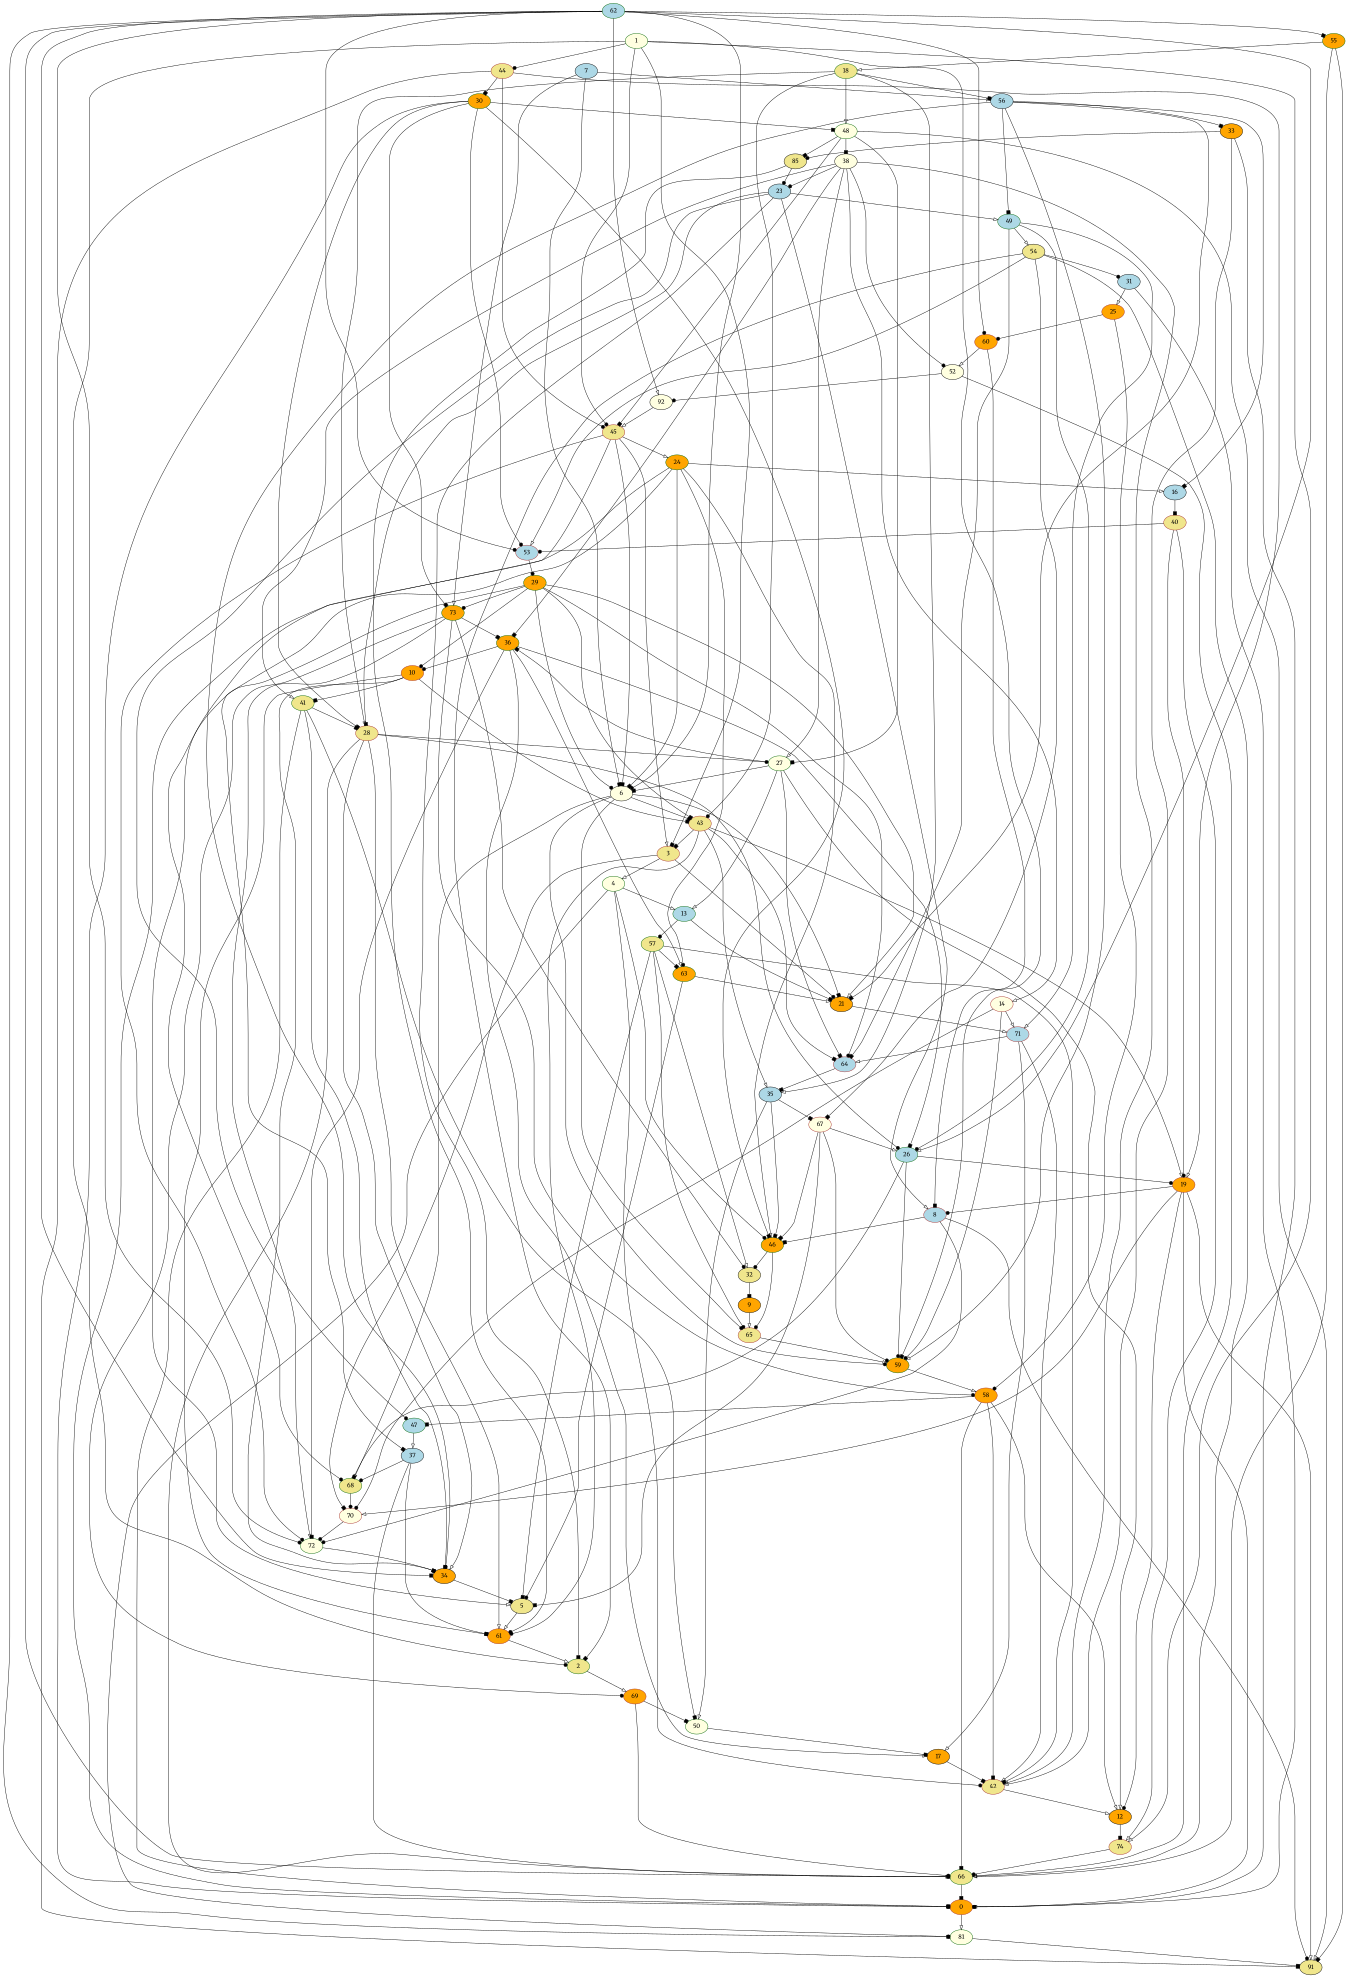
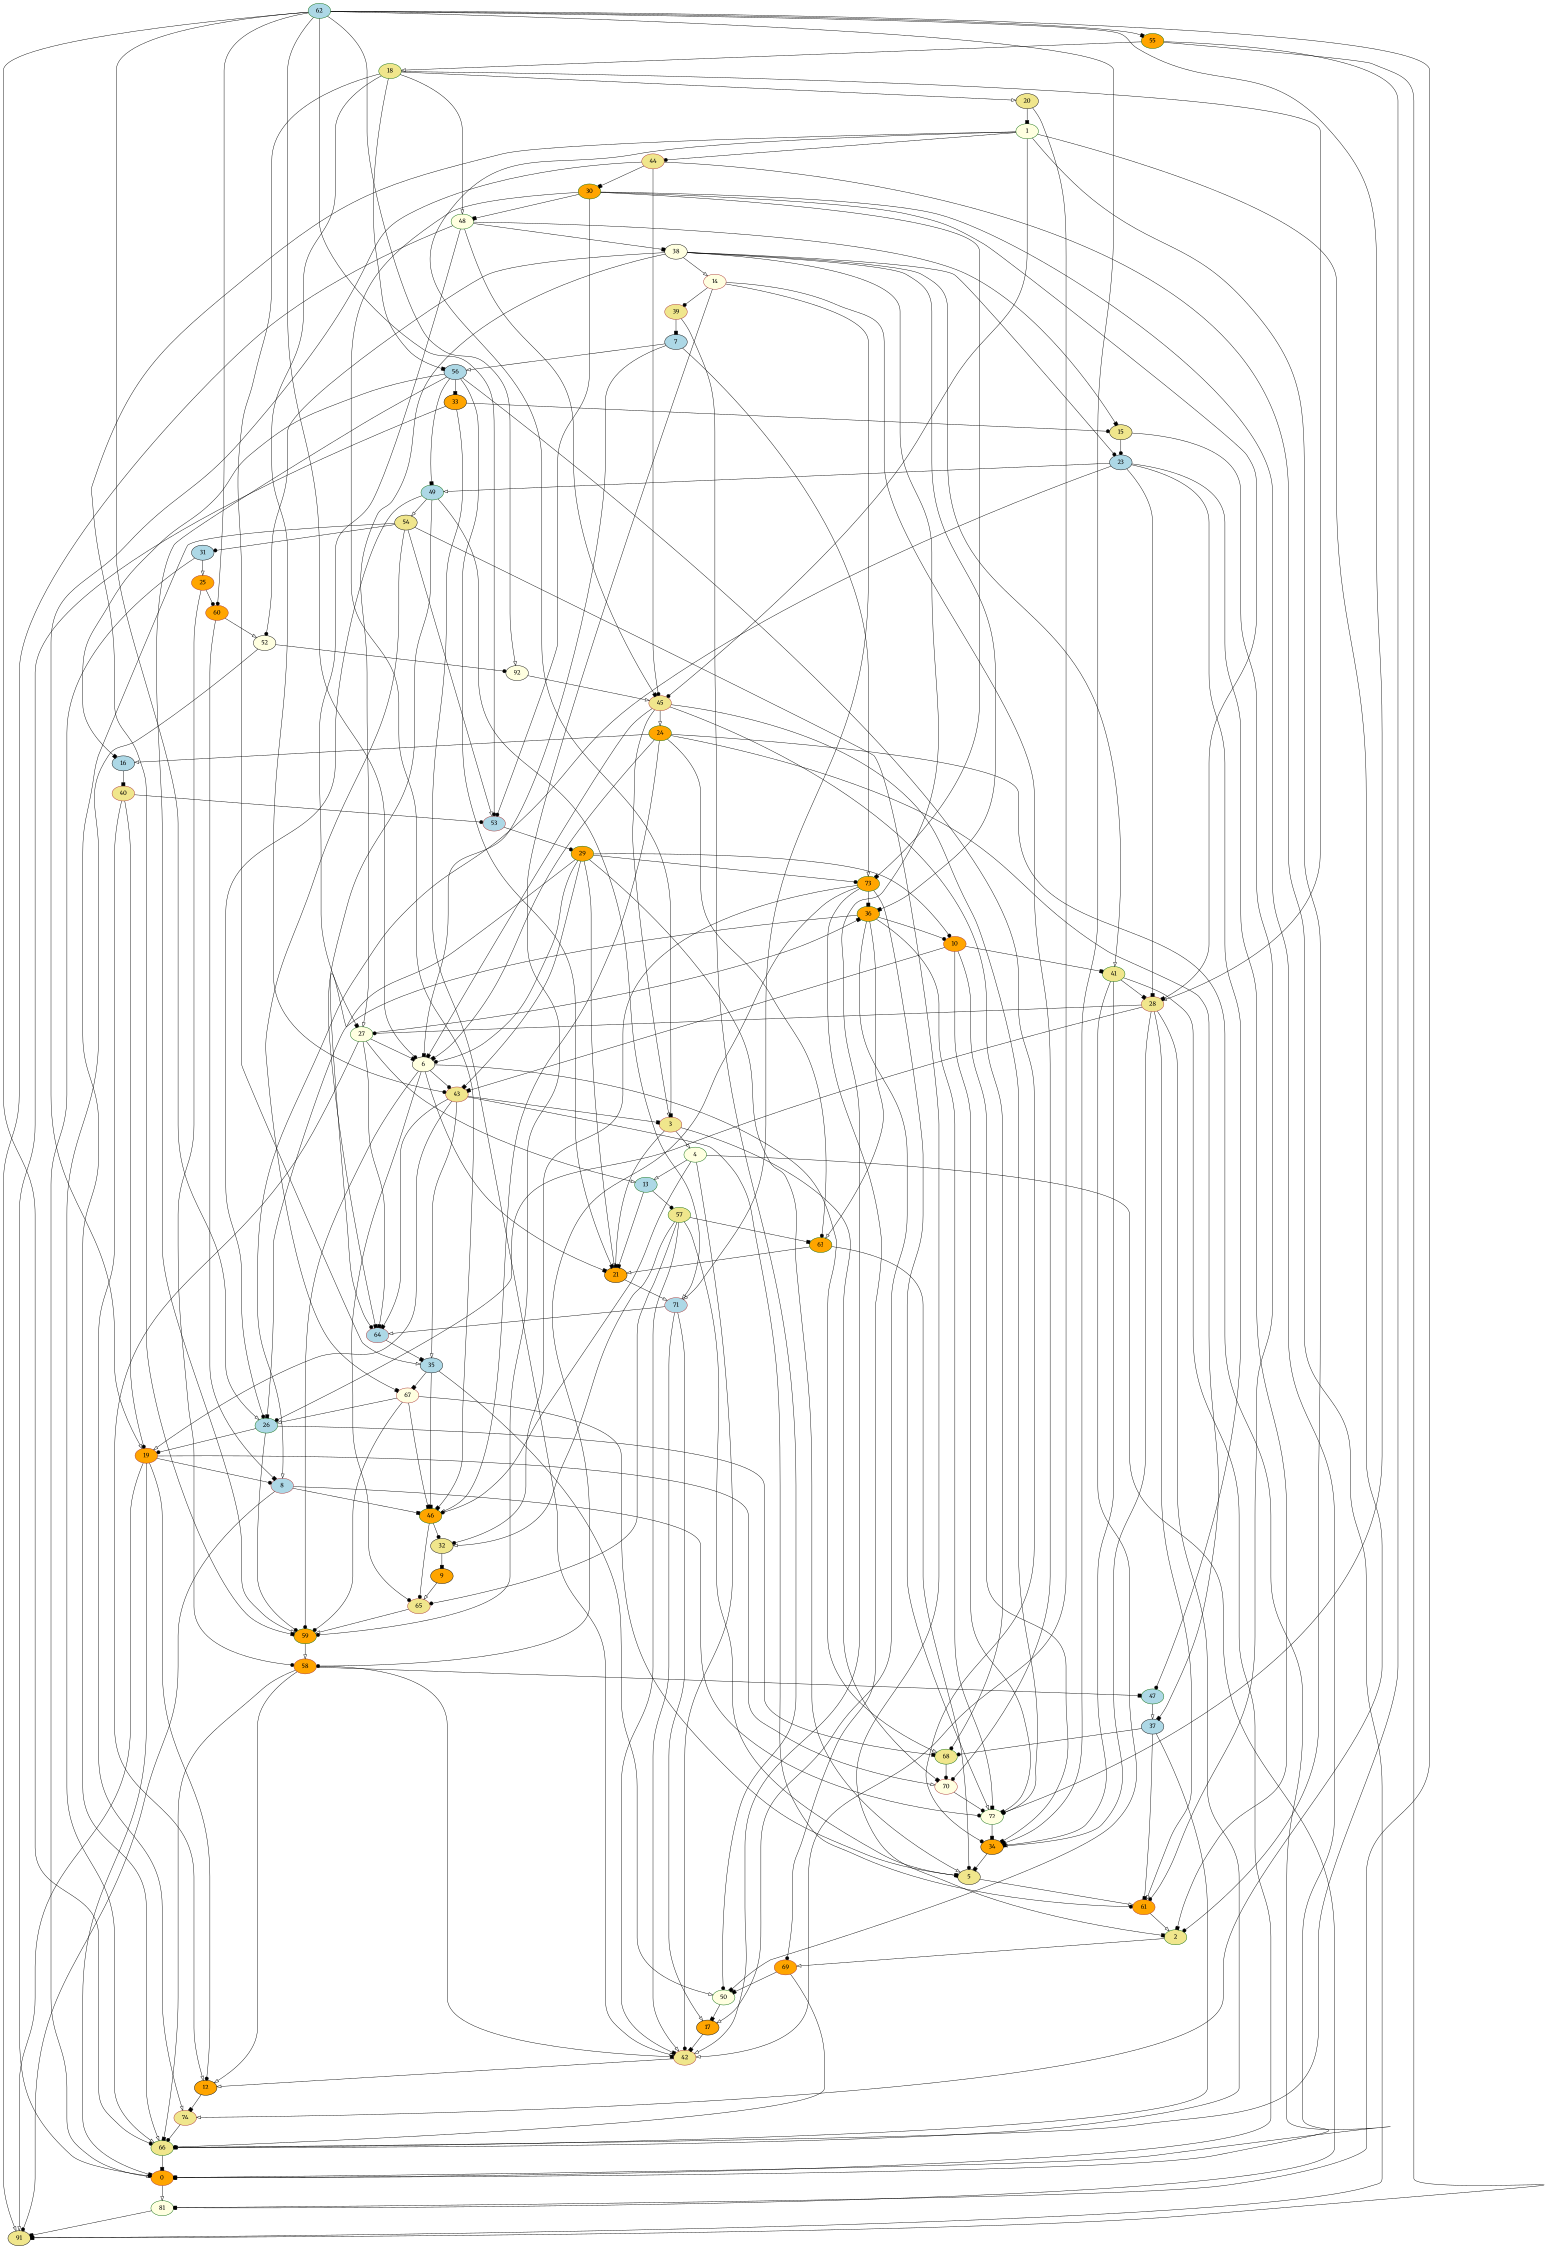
node "20": added
node "85": label "85" -> "15"
node "39": added
edge "10" -> "61": now "10" -> "72"
